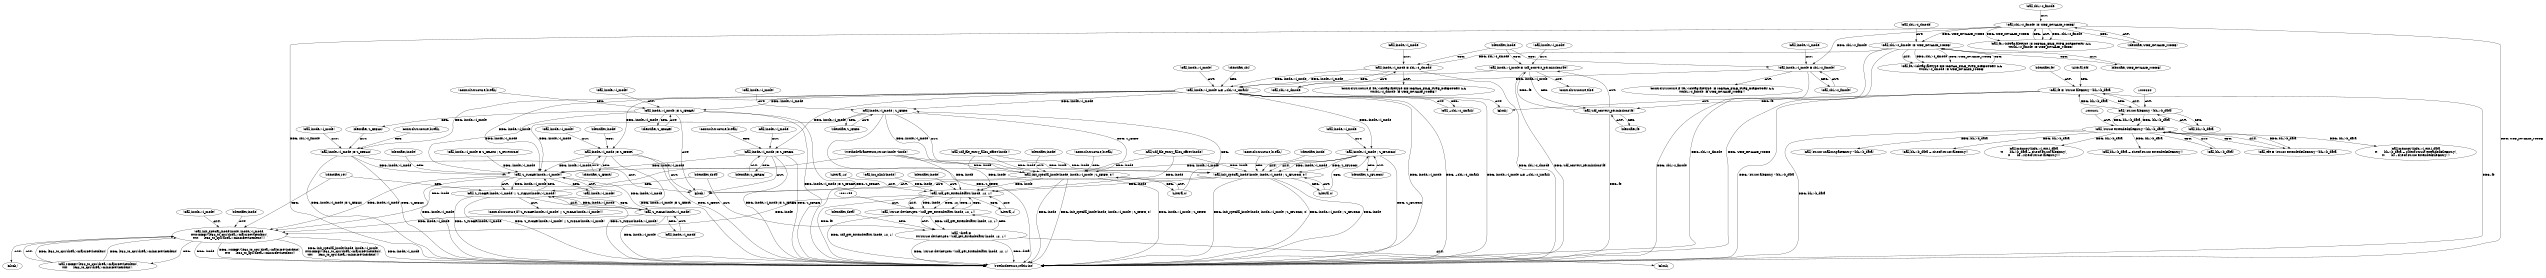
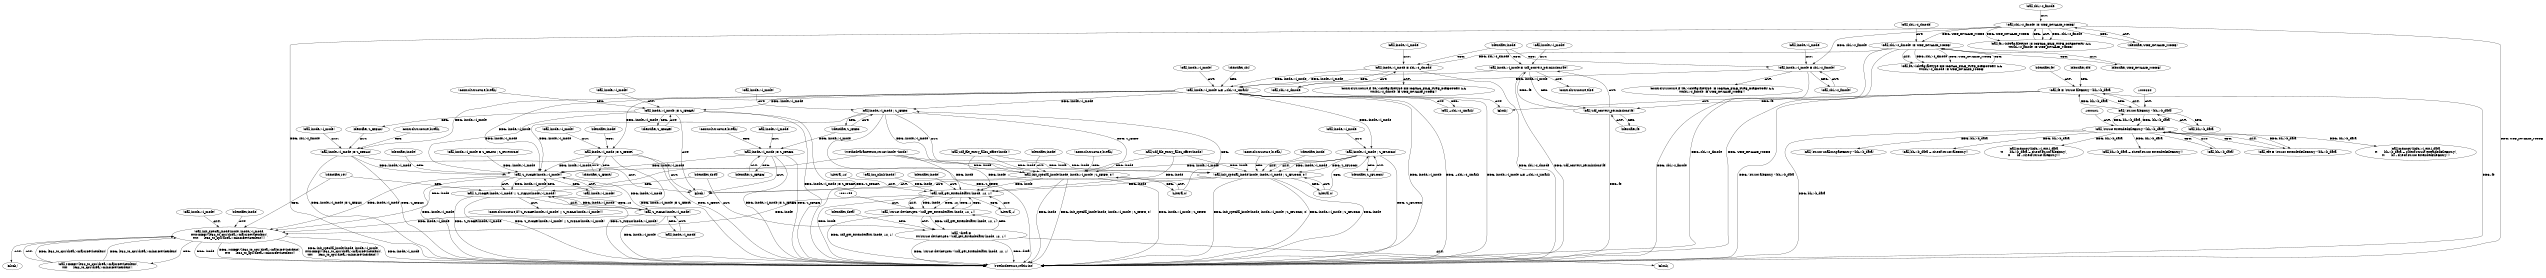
node "(Literal,efe)": label "(Literal,efe)" -> "(Identifier,efe)"
edge "(Call,inode->i_mode &= ~sbi->s_umask)" -> "(Call,inode->i_mode |= S_IFREG)": now "(Identifier,S_IFIFO)" -> "(Call,inode->i_mode |= S_IFREG)"
edge "(Call,S_ISCHR(inode->i_mode) || S_ISBLK(inode->i_mode))" -> "(Call,S_ISBLK(inode->i_mode))": label "CFG: " -> "DDG: 12"
edge "(Call,udf_get_extendedattr(inode, 12, 1))" -> "(MethodReturn,static int)": label "DDG: fe" -> "DDG: inode"
